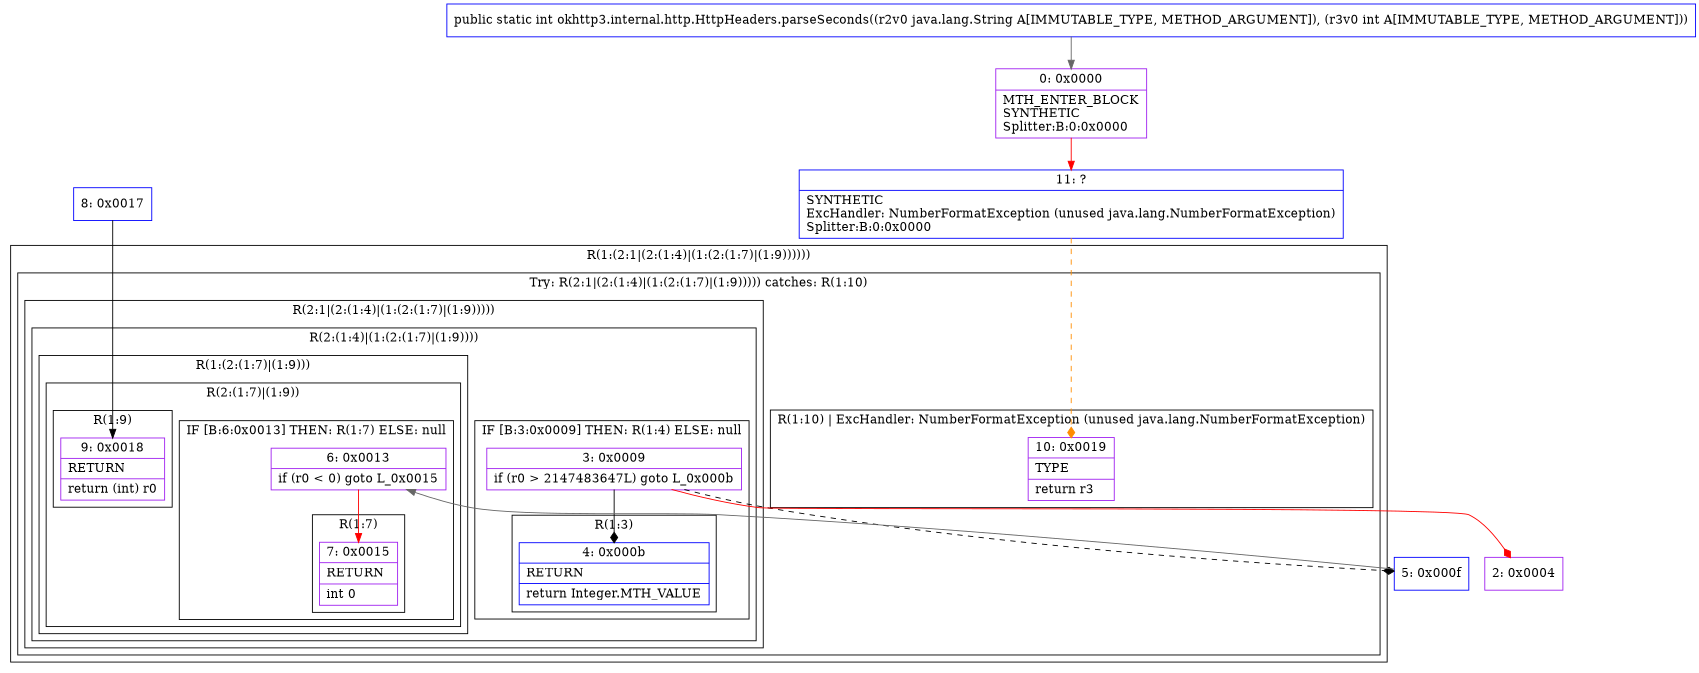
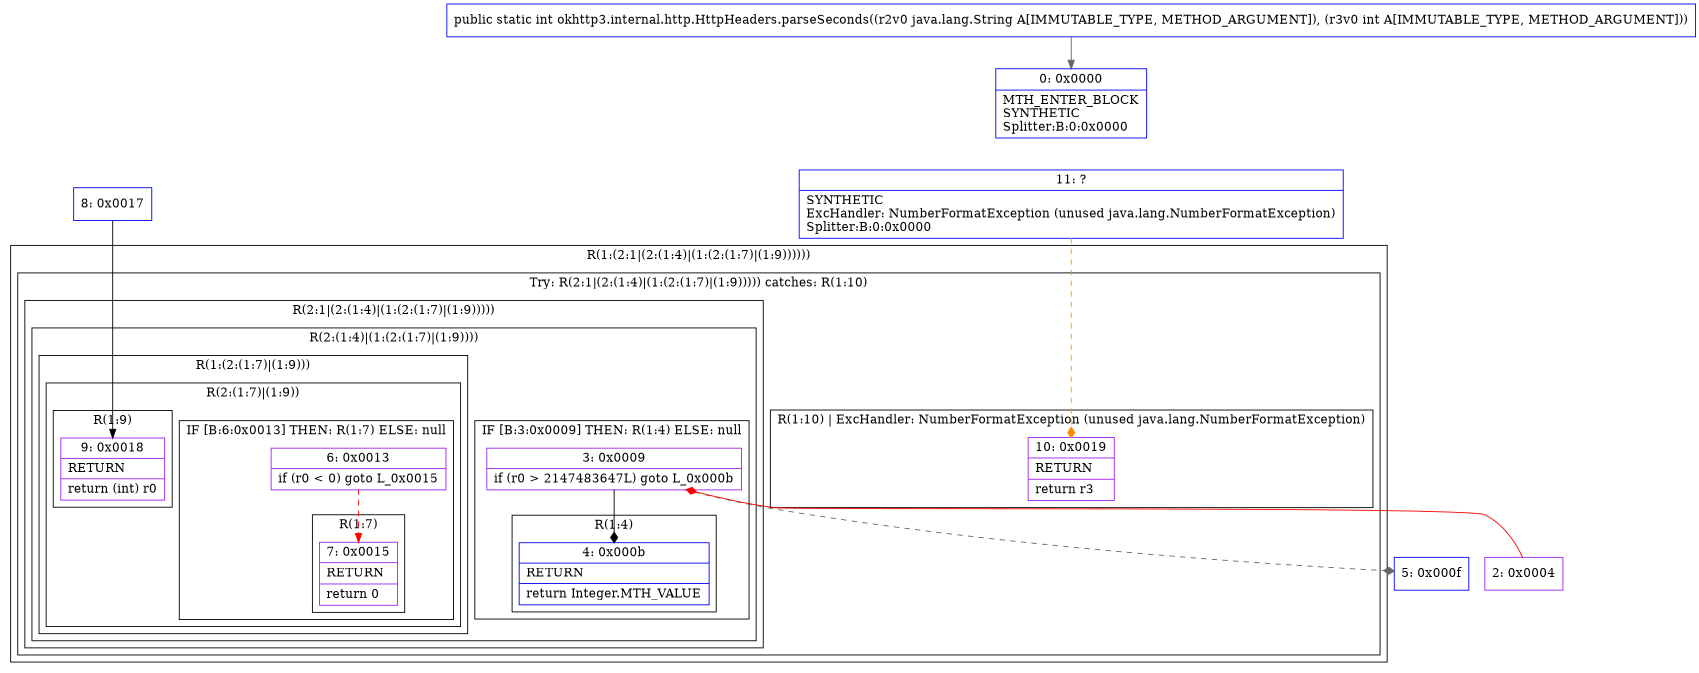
node "0: 0x0000": color purple -> blue
edge "0: 0x0000" -> "11: ?": removed
node "10: 0x0019": text "TYPE" -> "RETURN"
edge "6: 0x0013" -> "7: 0x0015": style solid -> dashed
edge "3: 0x0009" -> "2: 0x0004": reversed
cluster "R(1:3)": label "R(1:3)" -> "R(1:4)"
edge "5: 0x000f" -> "6: 0x0013": removed
edge "3: 0x0009" -> "5: 0x000f": color black -> gray40
node "7: 0x0015": text "int 0" -> "return 0"
